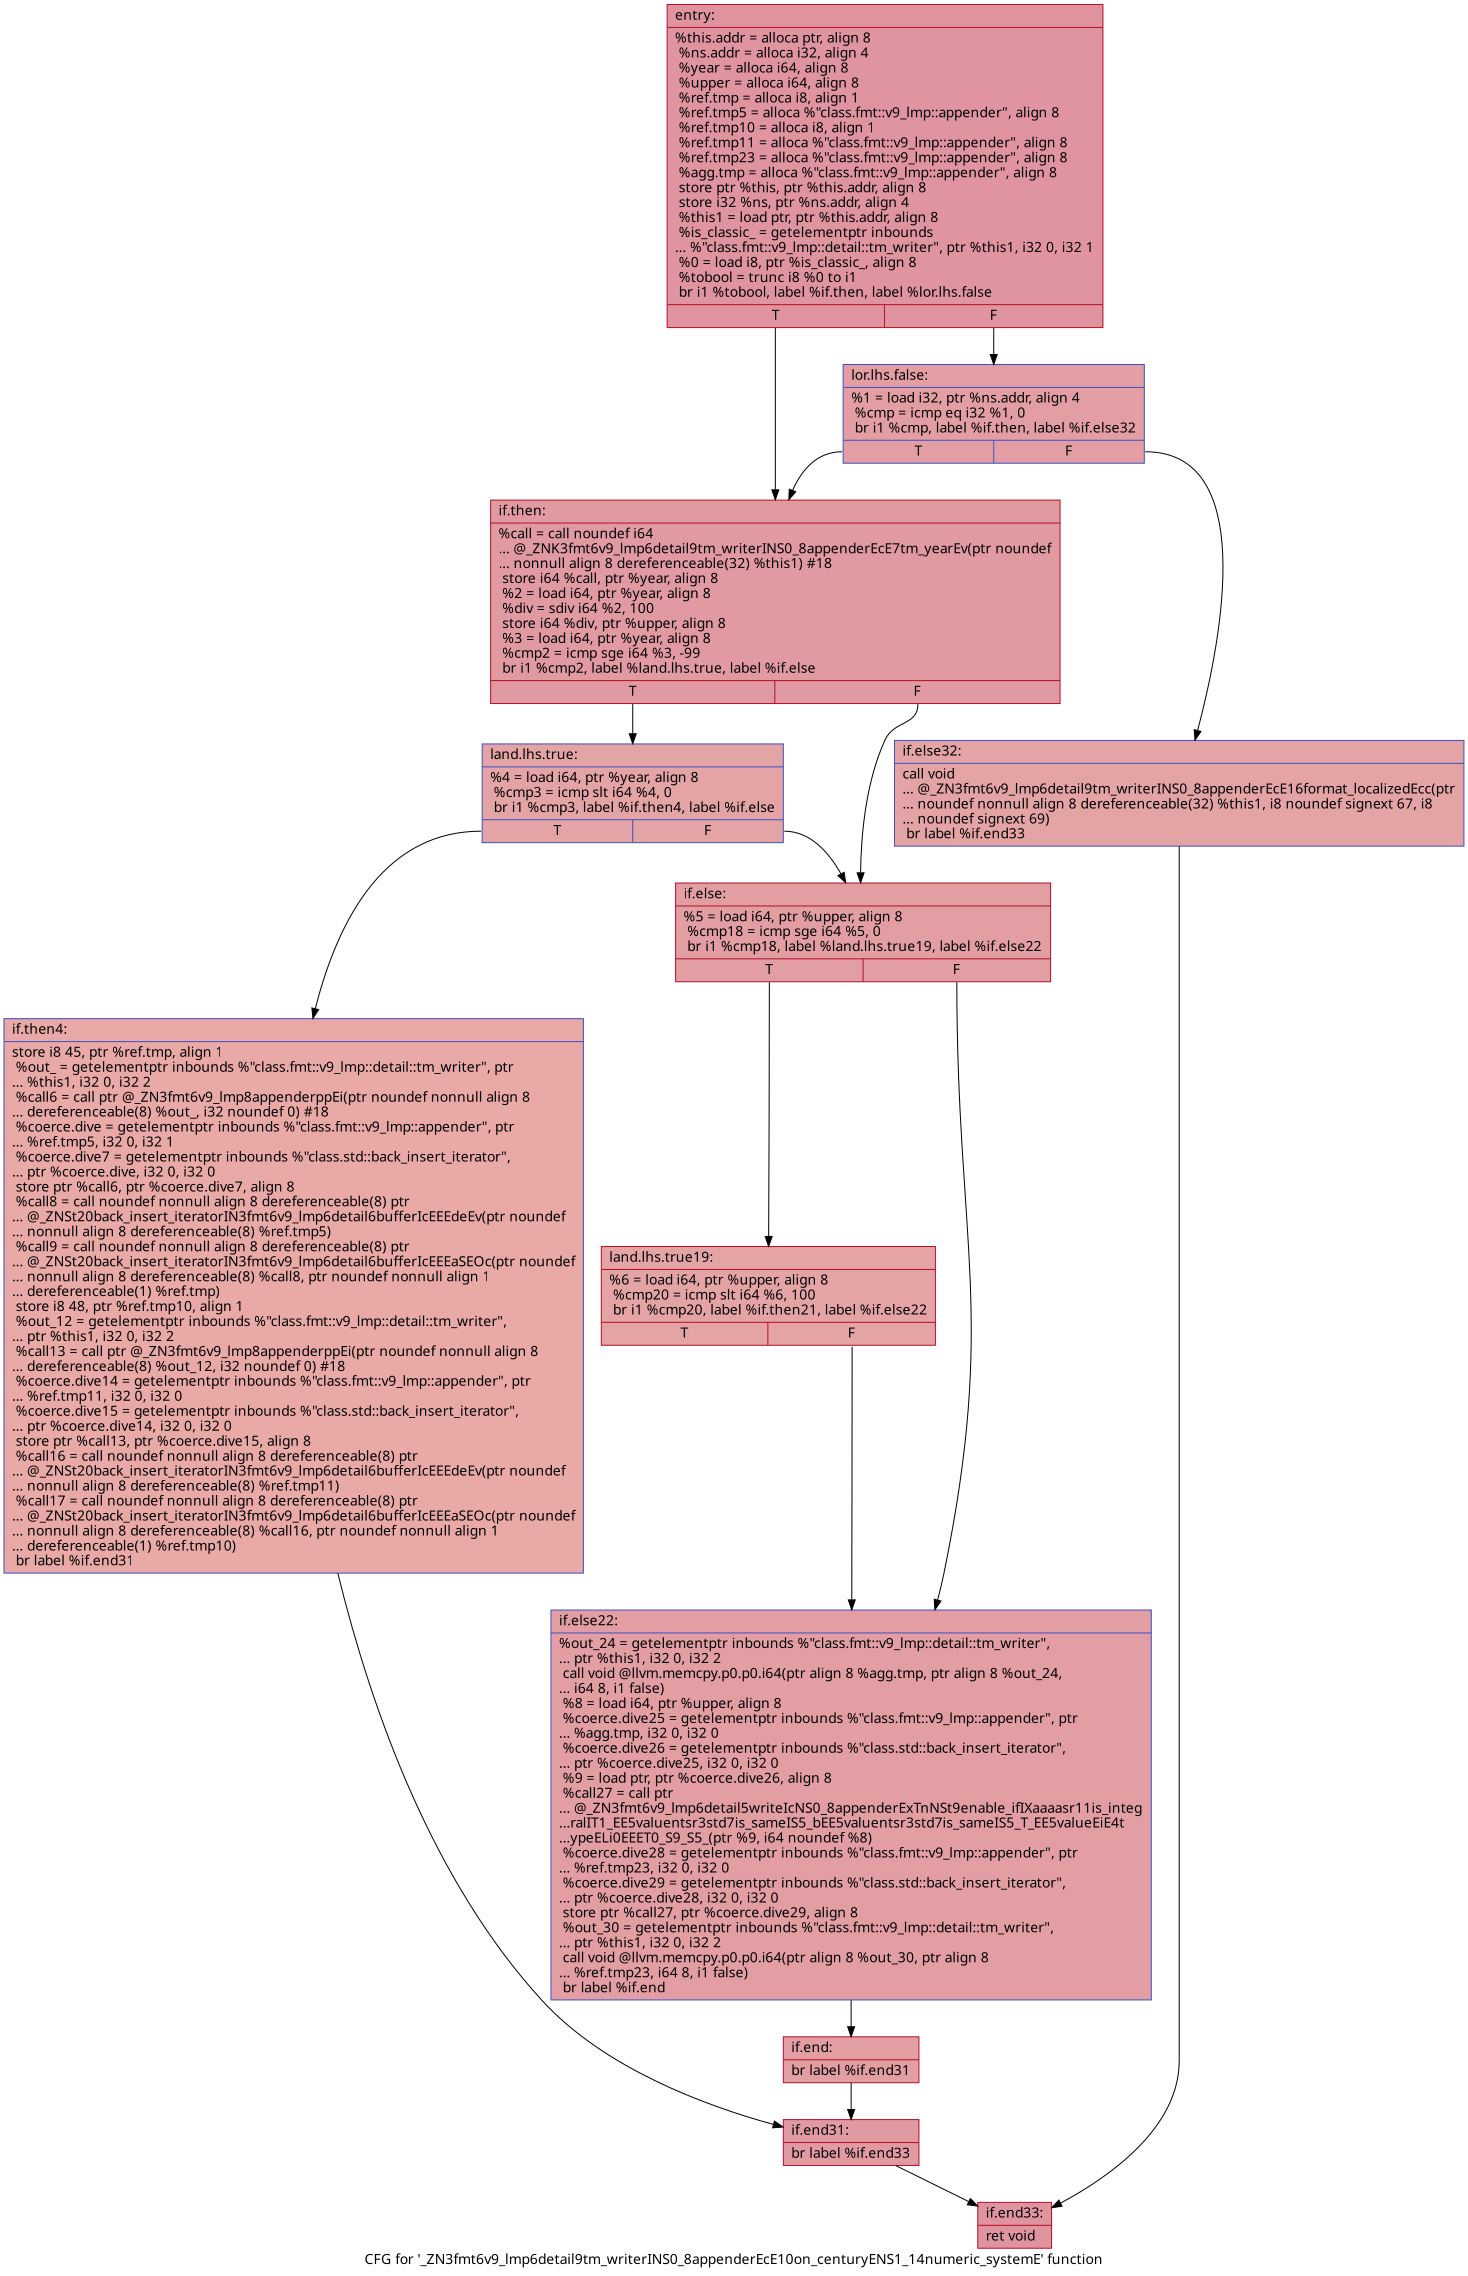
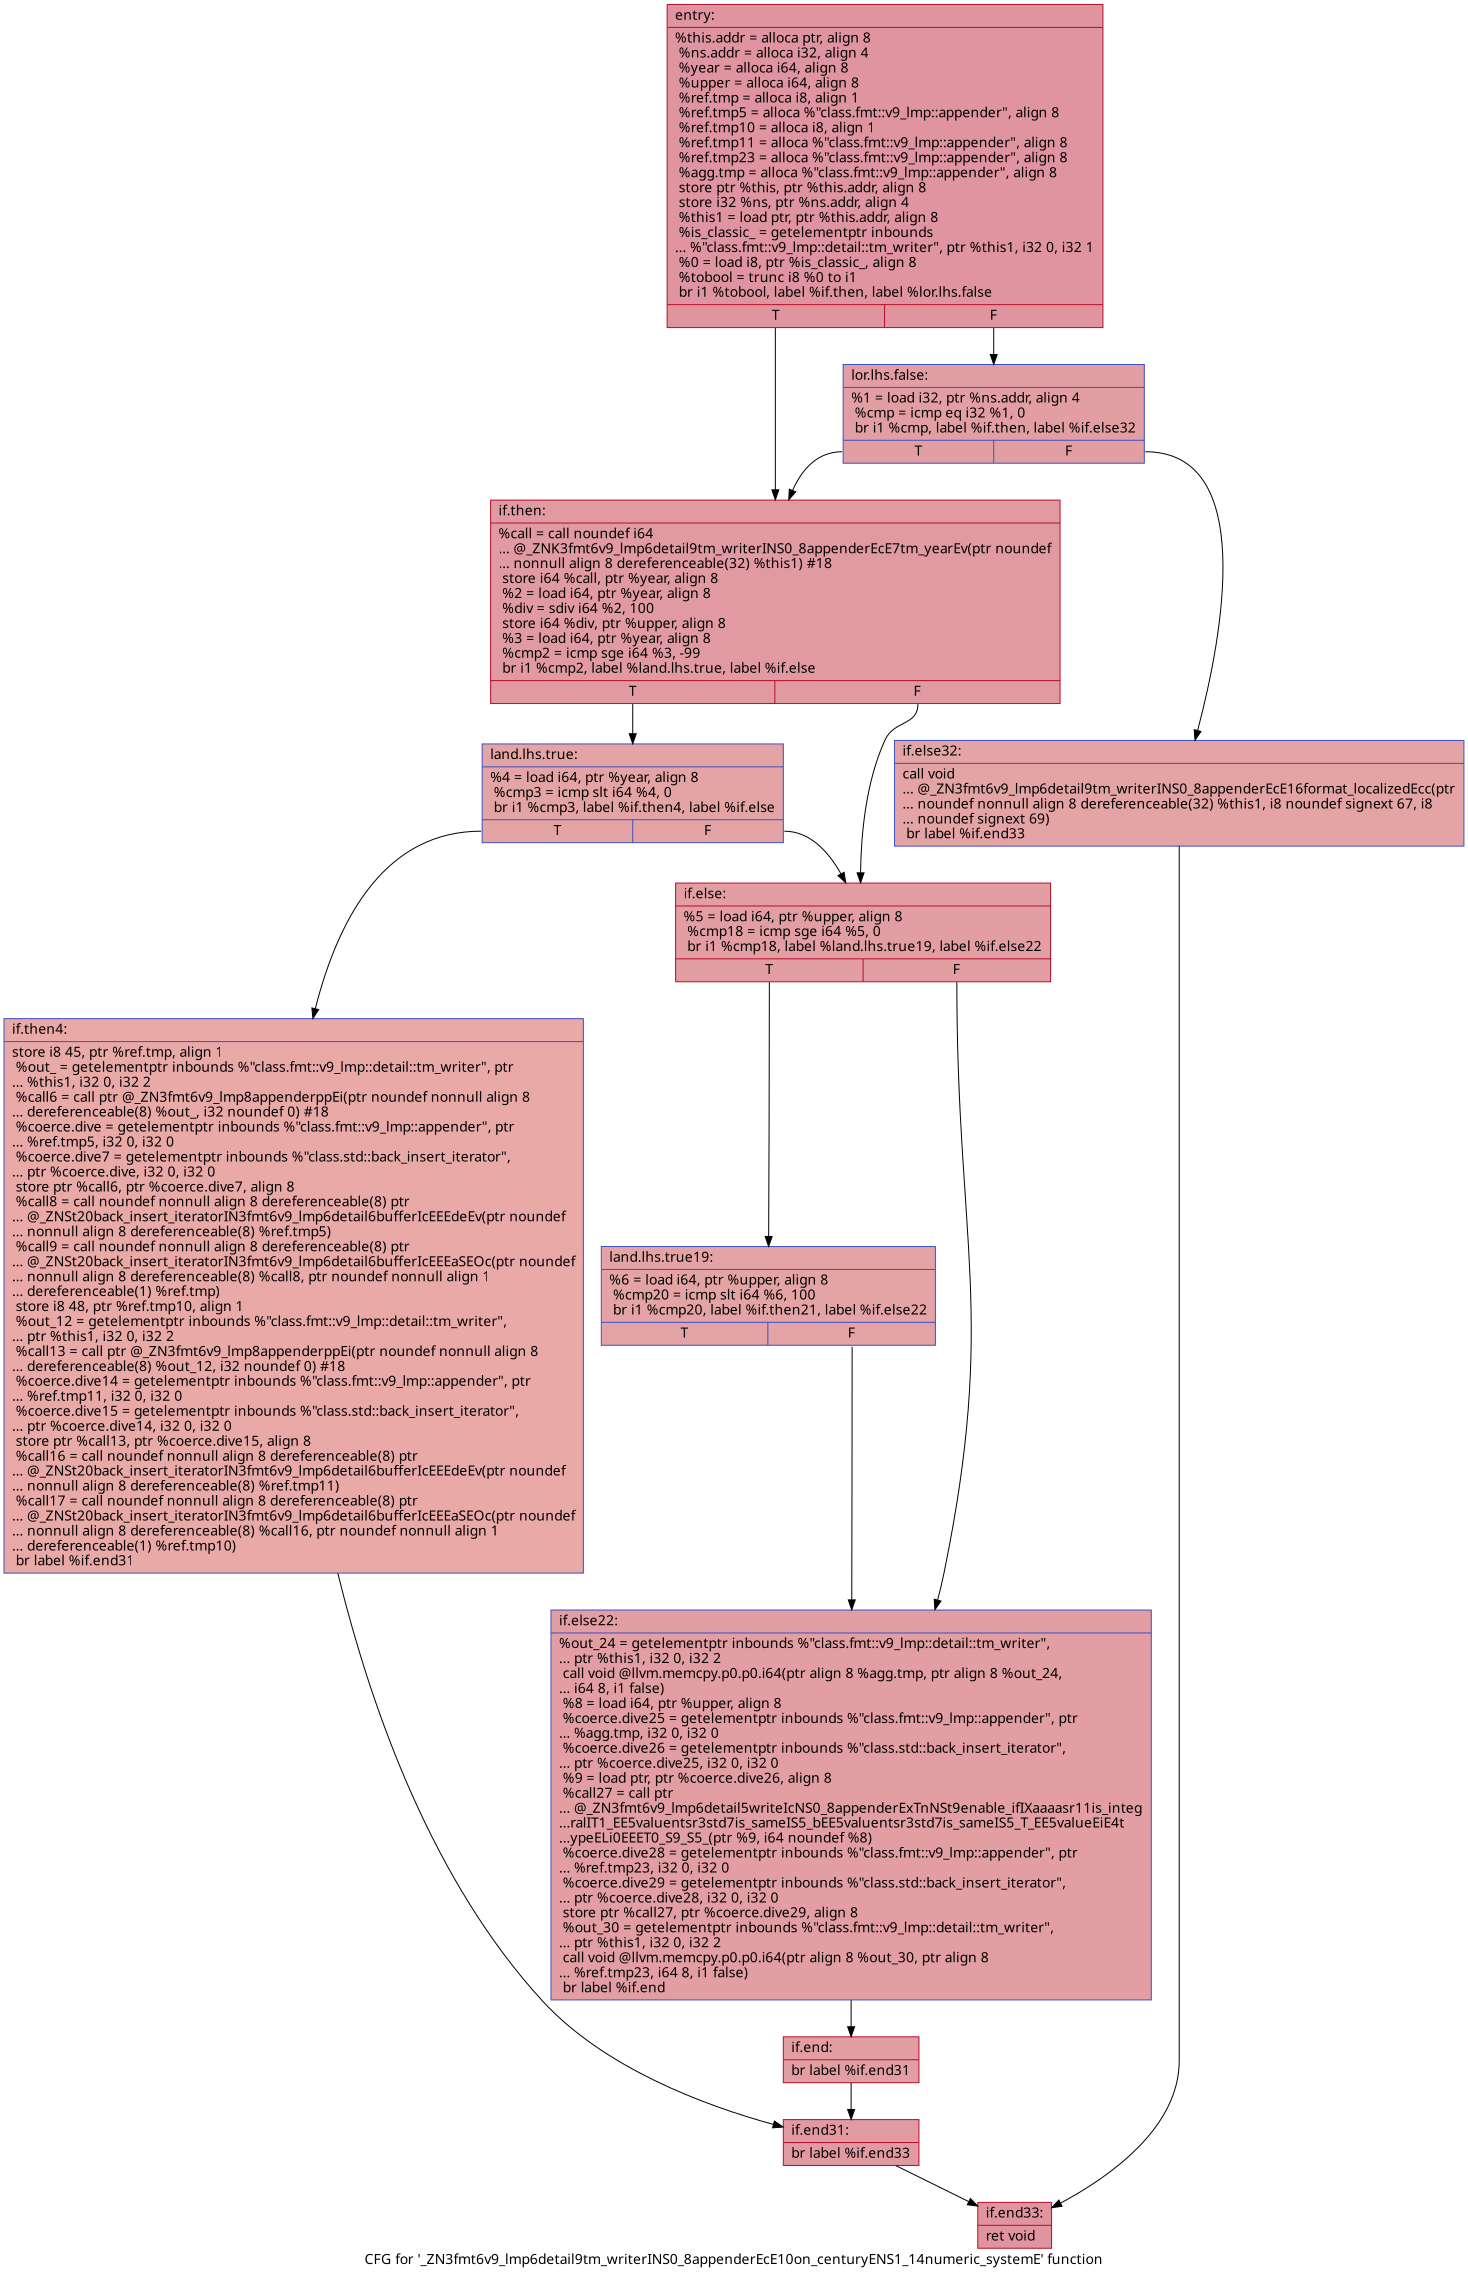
node "if.then4:": text "... %ref.tmp5, i32 0, i32 1" -> "... %ref.tmp5, i32 0, i32 0"
node "land.lhs.true19:": color #b70d28ff -> #3d50c3ff
